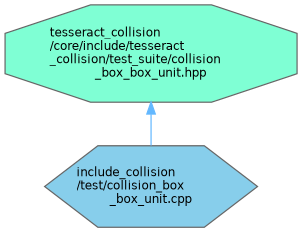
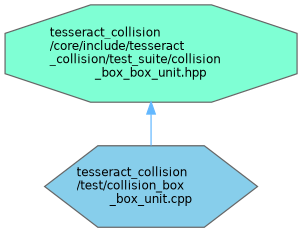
node "include_collision /test/collision_box _box_unit.cpp": label "include_collision /test/collision_box _box_unit.cpp" -> "tesseract_collision /test/collision_box _box_unit.cpp"
